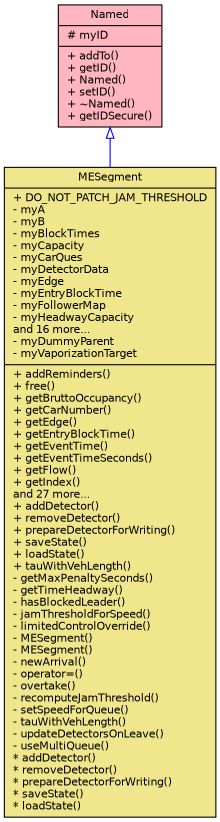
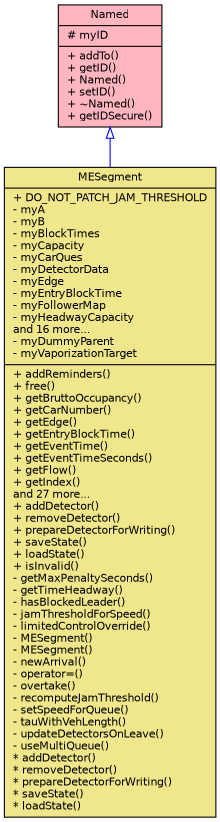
node "MESegment": text "+ tauWithVehLength()" -> "+ isInvalid()"
